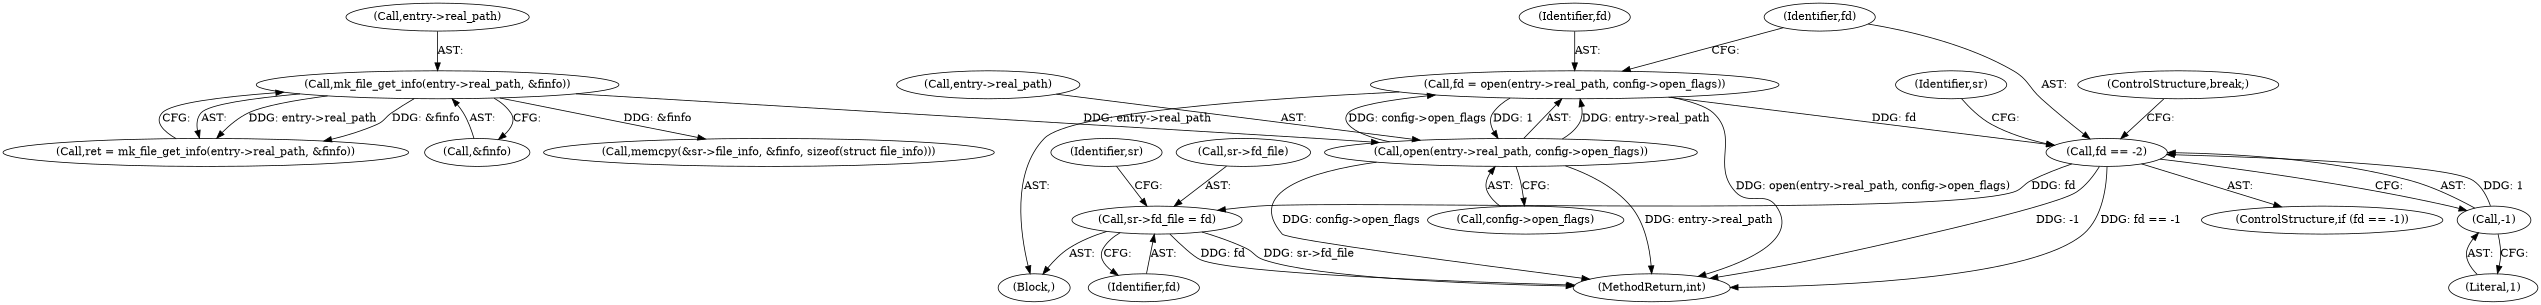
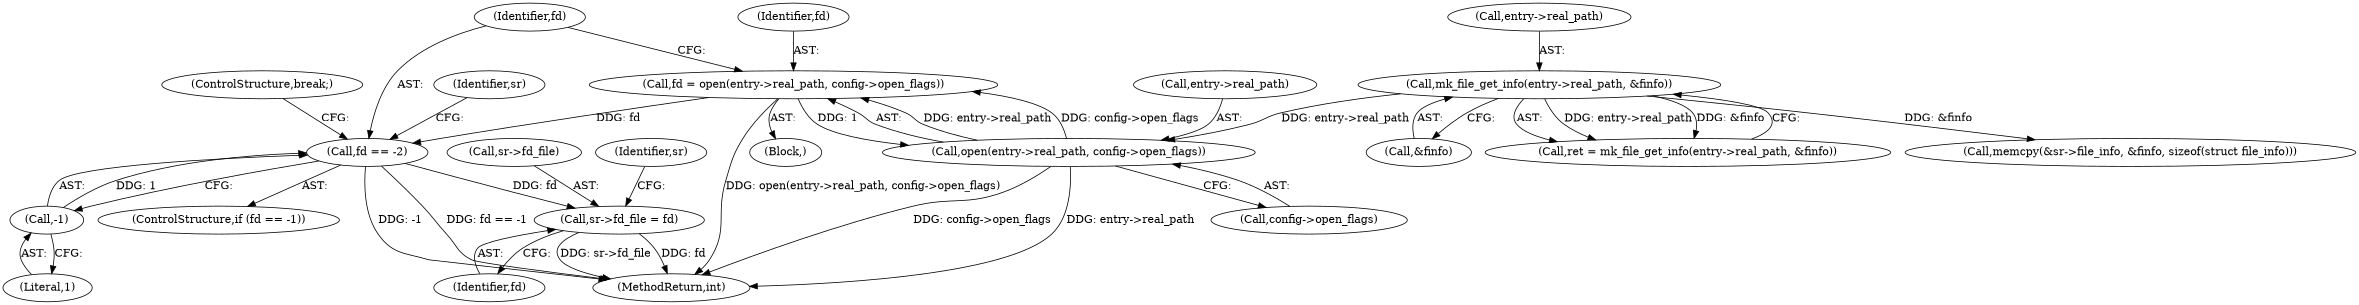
edge "(Call,sr->fd_file = fd)" -> "(Block,)": removed, label "AST:"
